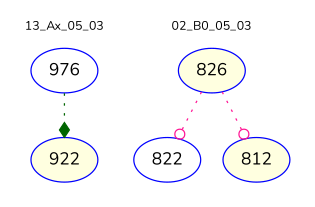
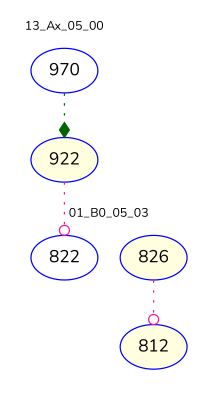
cluster "13_Ax_05_03": label "13_Ax_05_03" -> "13_Ax_05_00"
cluster "02_B0_05_03": label "02_B0_05_03" -> "01_B0_05_03"
node "976": label "976" -> "970"
edge "826" -> "822": now "922" -> "822"
